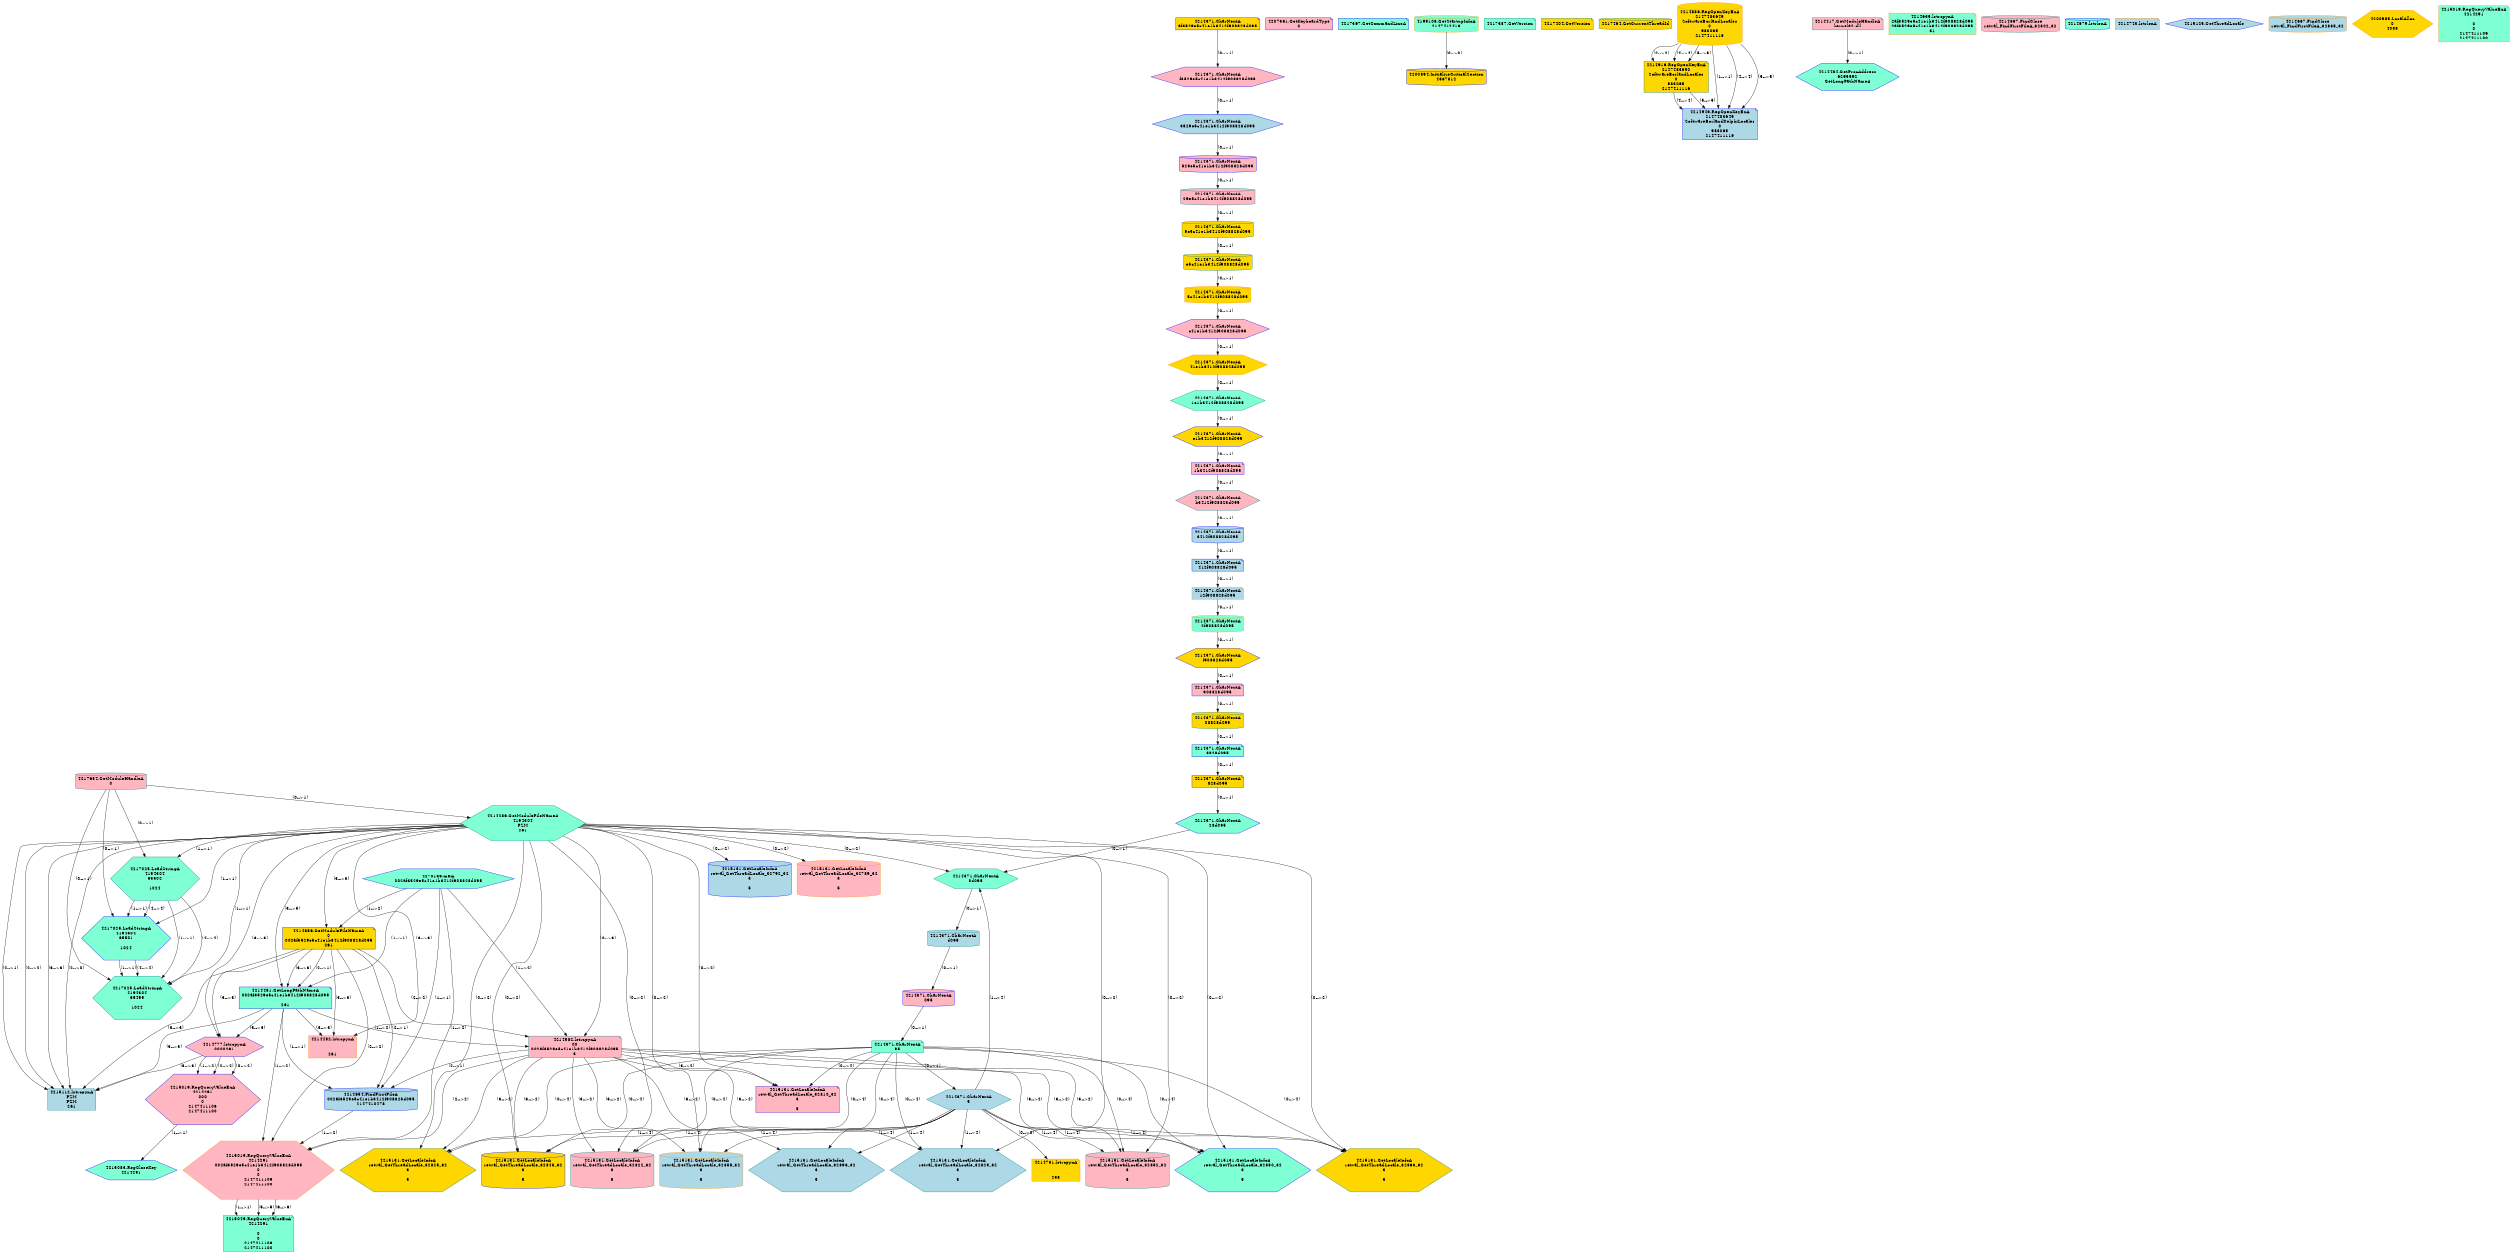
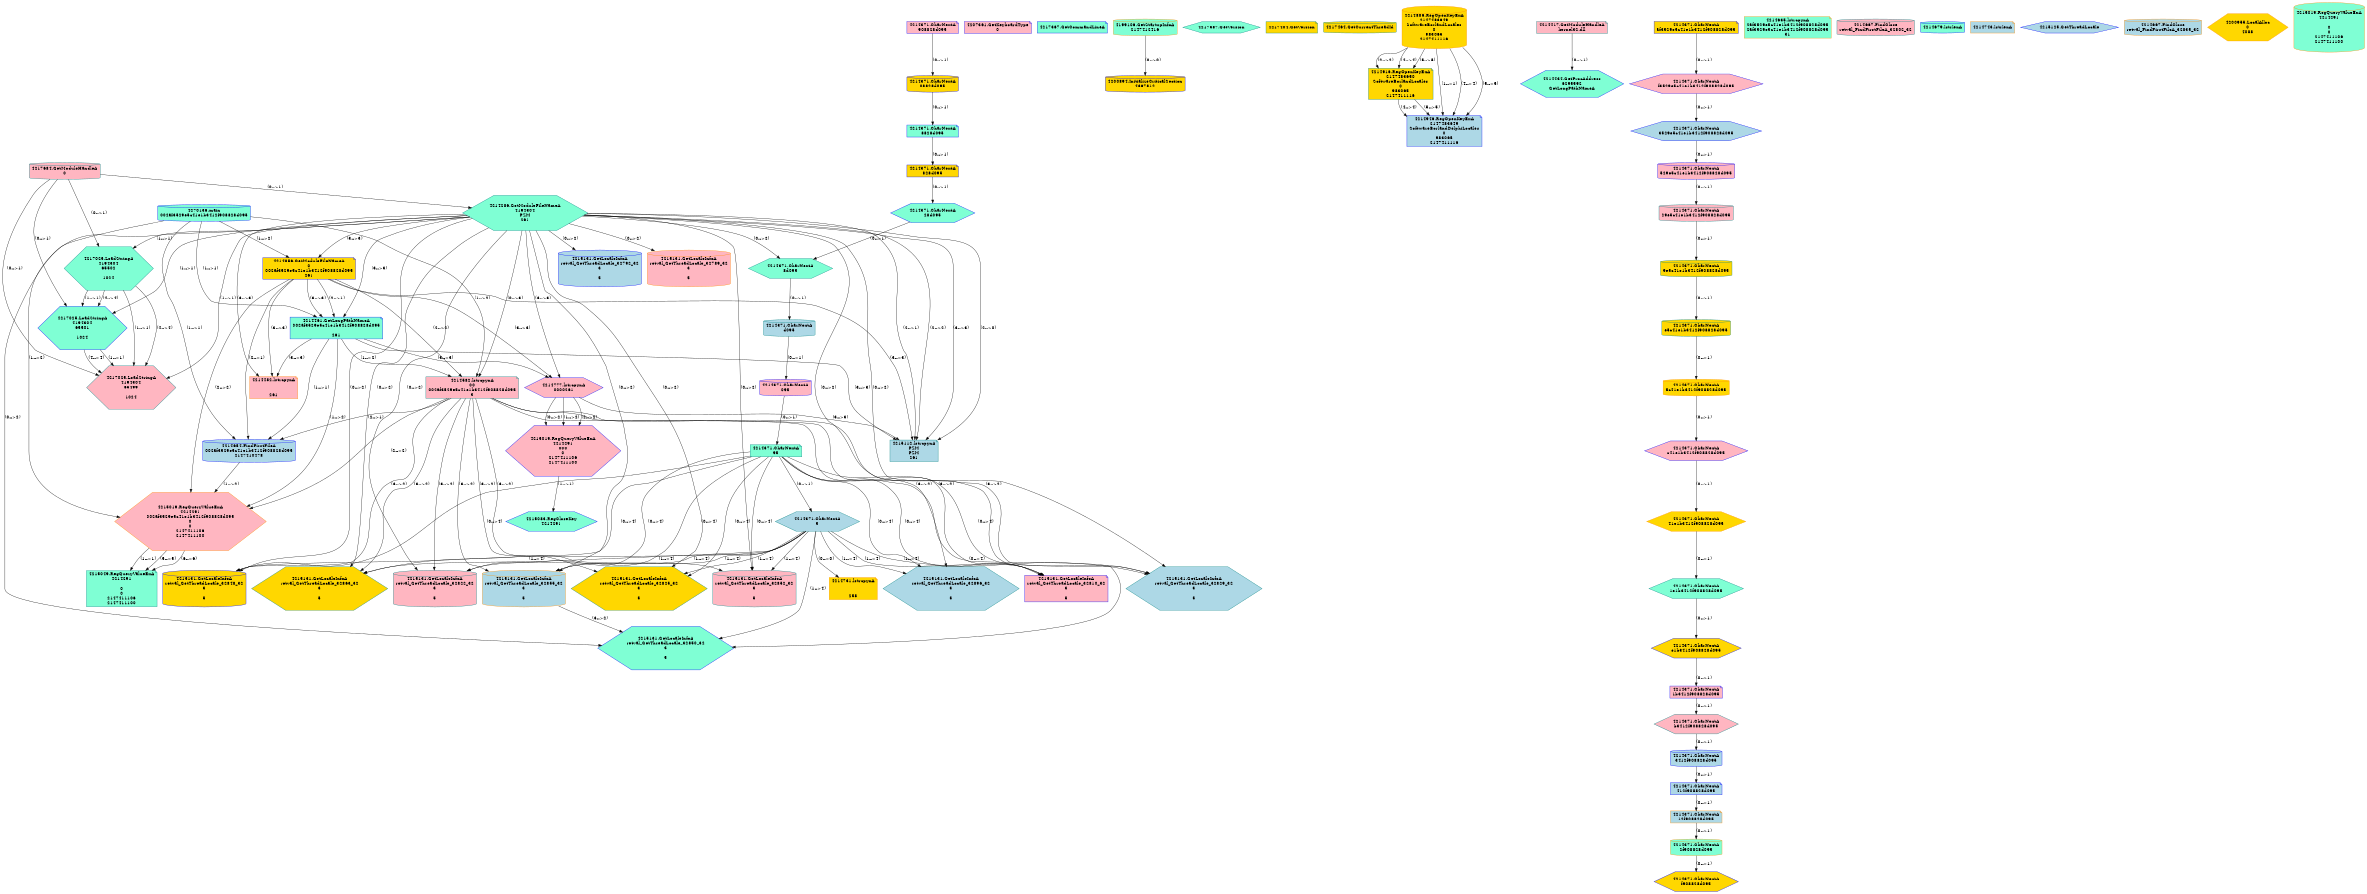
node "4217387.GetVersion": shape note -> hexagon
node "4215019.RegQueryValueExA 4214291 0 0 2147411106 2147411100": shape note -> cylinder
edge "4214371.CharNextA f908828d095" -> "4214371.CharNextA 908828d095": removed, label "(0-->1)"
node "4214371.CharNextA 08828d095": color teal -> blue
node "4270136.main 002af3529e5c41e1b3412f908828d095": shape hexagon -> cylinder
edge "4214371.CharNextA 5" -> "4214371.CharNextA 8d095": now "4214371.CharNextA 5" -> "4215131.GetLocaleInfoA retval_GetThreadLocale_32810_32 3 5"
node "4217025.LoadStringA 4194304 65499 1024": fillcolor aquamarine -> lightpink
edge "4214582.lstrcpynA 00 002af3529e5c41e1b3412f908828d095 3" -> "4215131.GetLocaleInfoA retval_GetThreadLocale_32850_32 3 5": now "4215131.GetLocaleInfoA retval_GetThreadLocale_32855_32 3 5" -> "4215131.GetLocaleInfoA retval_GetThreadLocale_32850_32 3 5"
